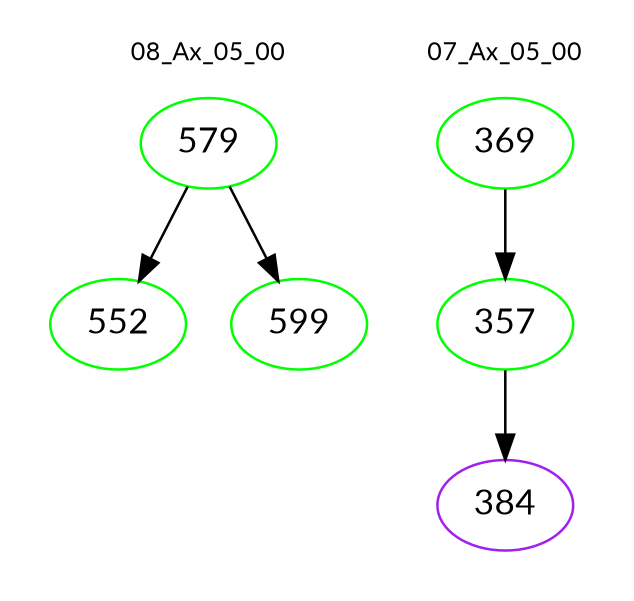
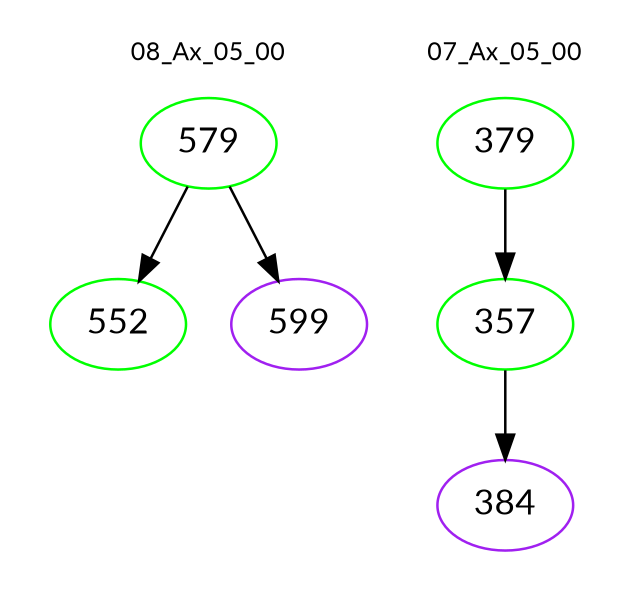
node "369": label "369" -> "379"
node "599": color green -> purple
